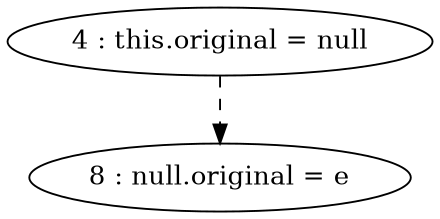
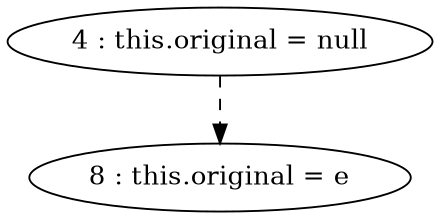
node "8 : null.original = e": label "8 : null.original = e" -> "8 : this.original = e"
